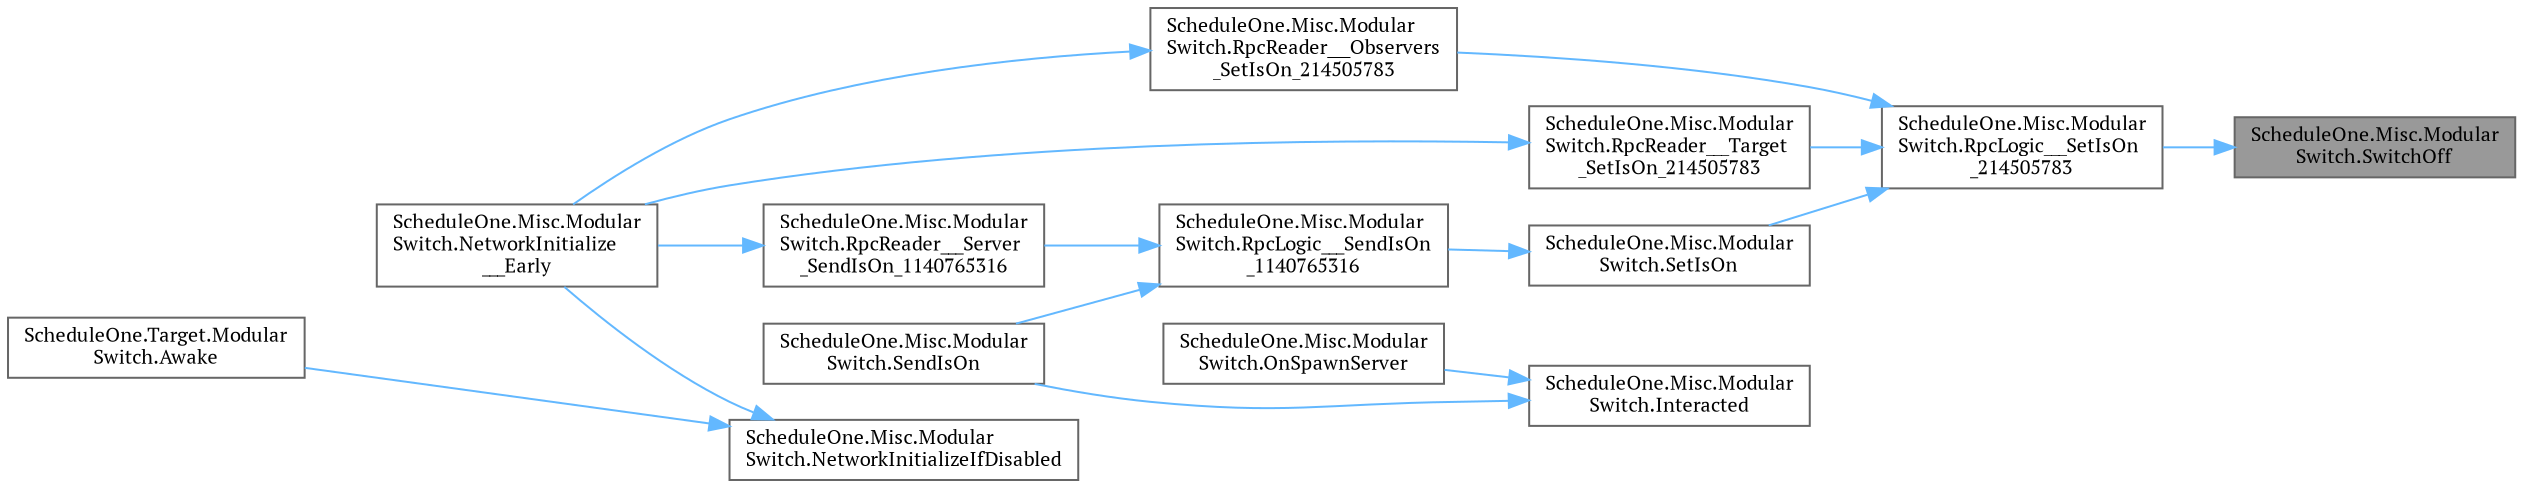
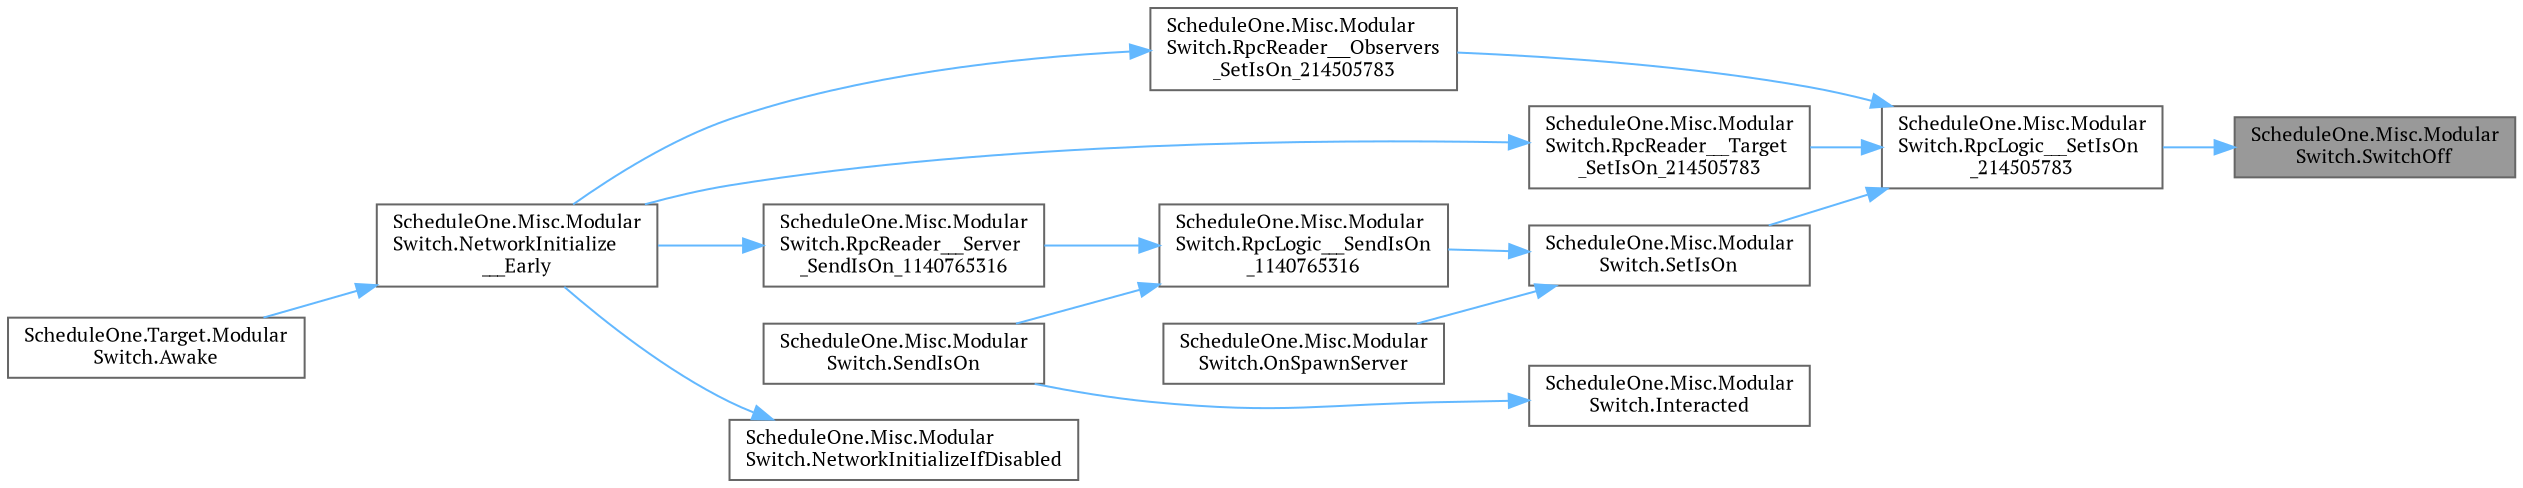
edge "ScheduleOne.Misc.Modular Switch.OnSpawnServer" -> "ScheduleOne.Misc.Modular Switch.Interacted": now "ScheduleOne.Misc.Modular Switch.OnSpawnServer" -> "ScheduleOne.Misc.Modular Switch.SetIsOn"
edge "ScheduleOne.Target.Modular Switch.Awake" -> "ScheduleOne.Misc.Modular Switch.NetworkInitializeIfDisabled": now "ScheduleOne.Target.Modular Switch.Awake" -> "ScheduleOne.Misc.Modular Switch.NetworkInitialize ___Early"
